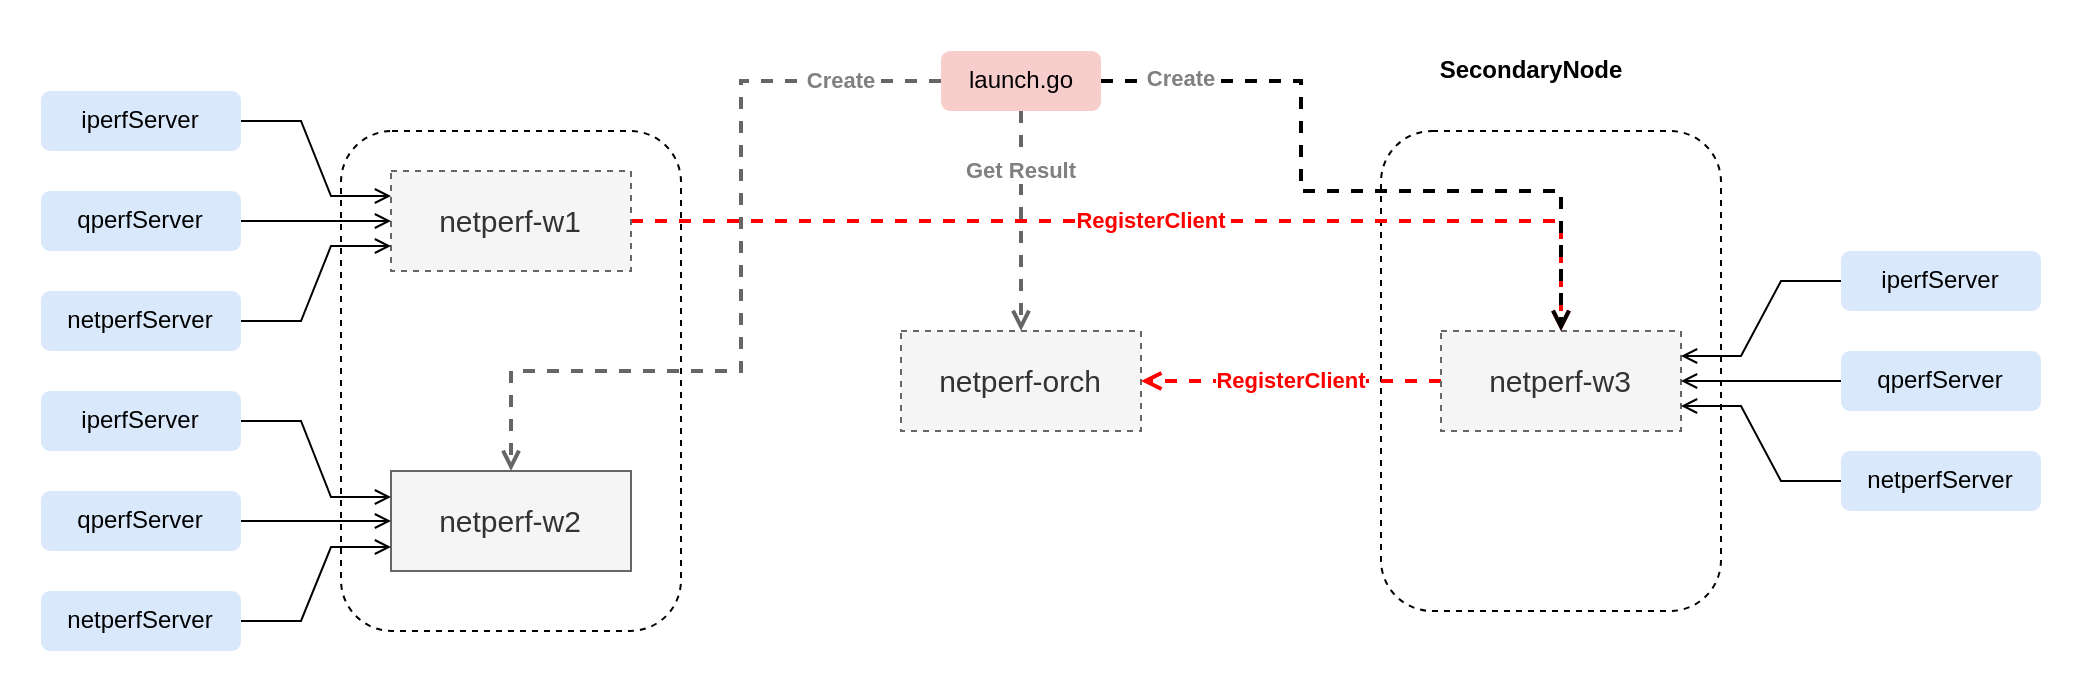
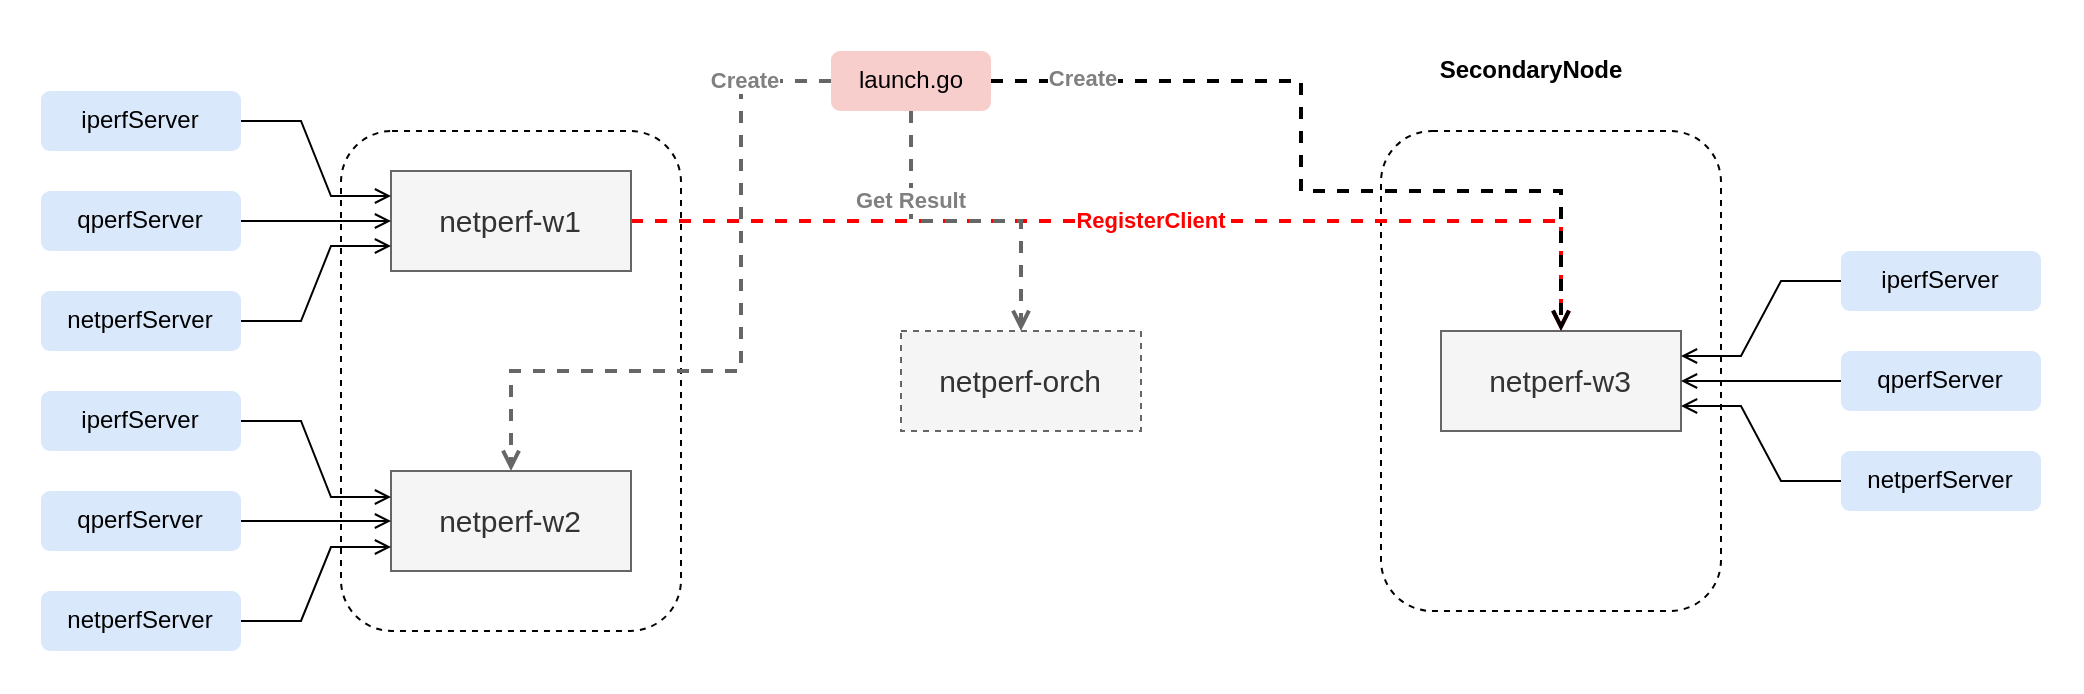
node "launch.go": moved (1021, 81) -> (911, 81)
node "netperf-w1": style dashed -> solid
edge "netperf-w3" -> "netperf-orch": removed, label "RegisterClient"
node "netperf-w3": style dashed -> solid
